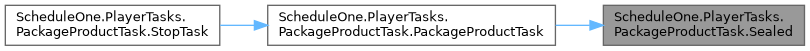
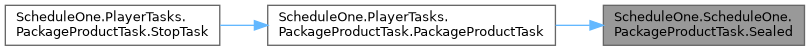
node "ScheduleOne.PlayerTasks. PackageProductTask.Sealed": label "ScheduleOne.PlayerTasks. PackageProductTask.Sealed" -> "ScheduleOne.ScheduleOne. PackageProductTask.Sealed"
